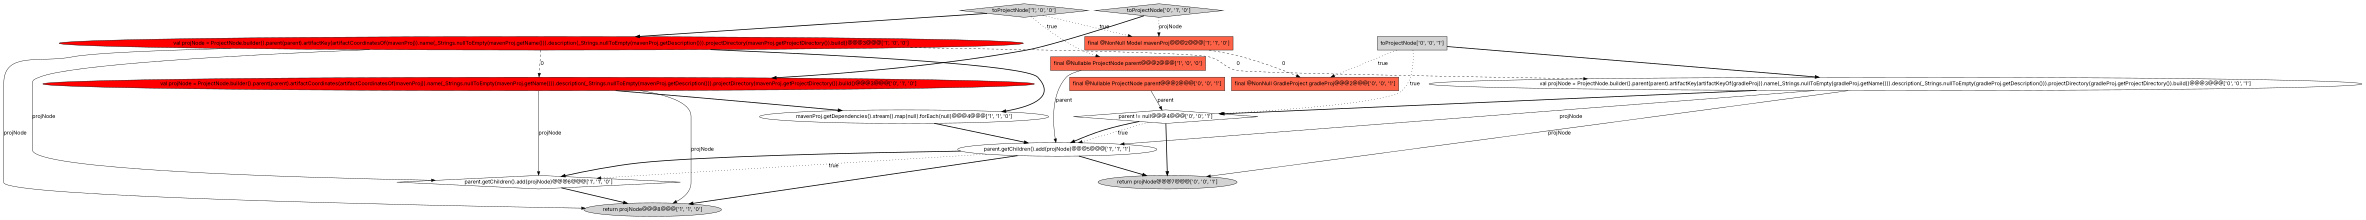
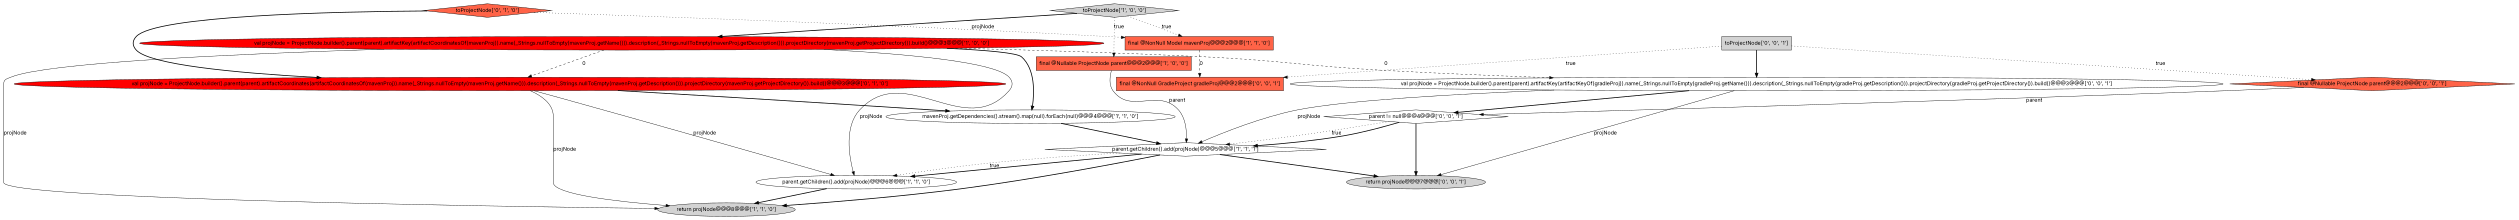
node "toProjectNode['0', '1', '0']": fillcolor lightgray -> tomato
node "final @Nullable ProjectNode parent@@@2@@@['0', '0', '1']": shape box -> diamond
edge "toProjectNode['0', '0', '1']" -> "parent != null@@@4@@@['0', '0', '1']": now "toProjectNode['0', '0', '1']" -> "final @Nullable ProjectNode parent@@@2@@@['0', '0', '1']"
node "parent.getChildren().add(projNode)@@@5@@@['1', '1', '1']": shape ellipse -> diamond
node "parent.getChildren().add(projNode)@@@6@@@['1', '1', '0']": shape diamond -> ellipse
